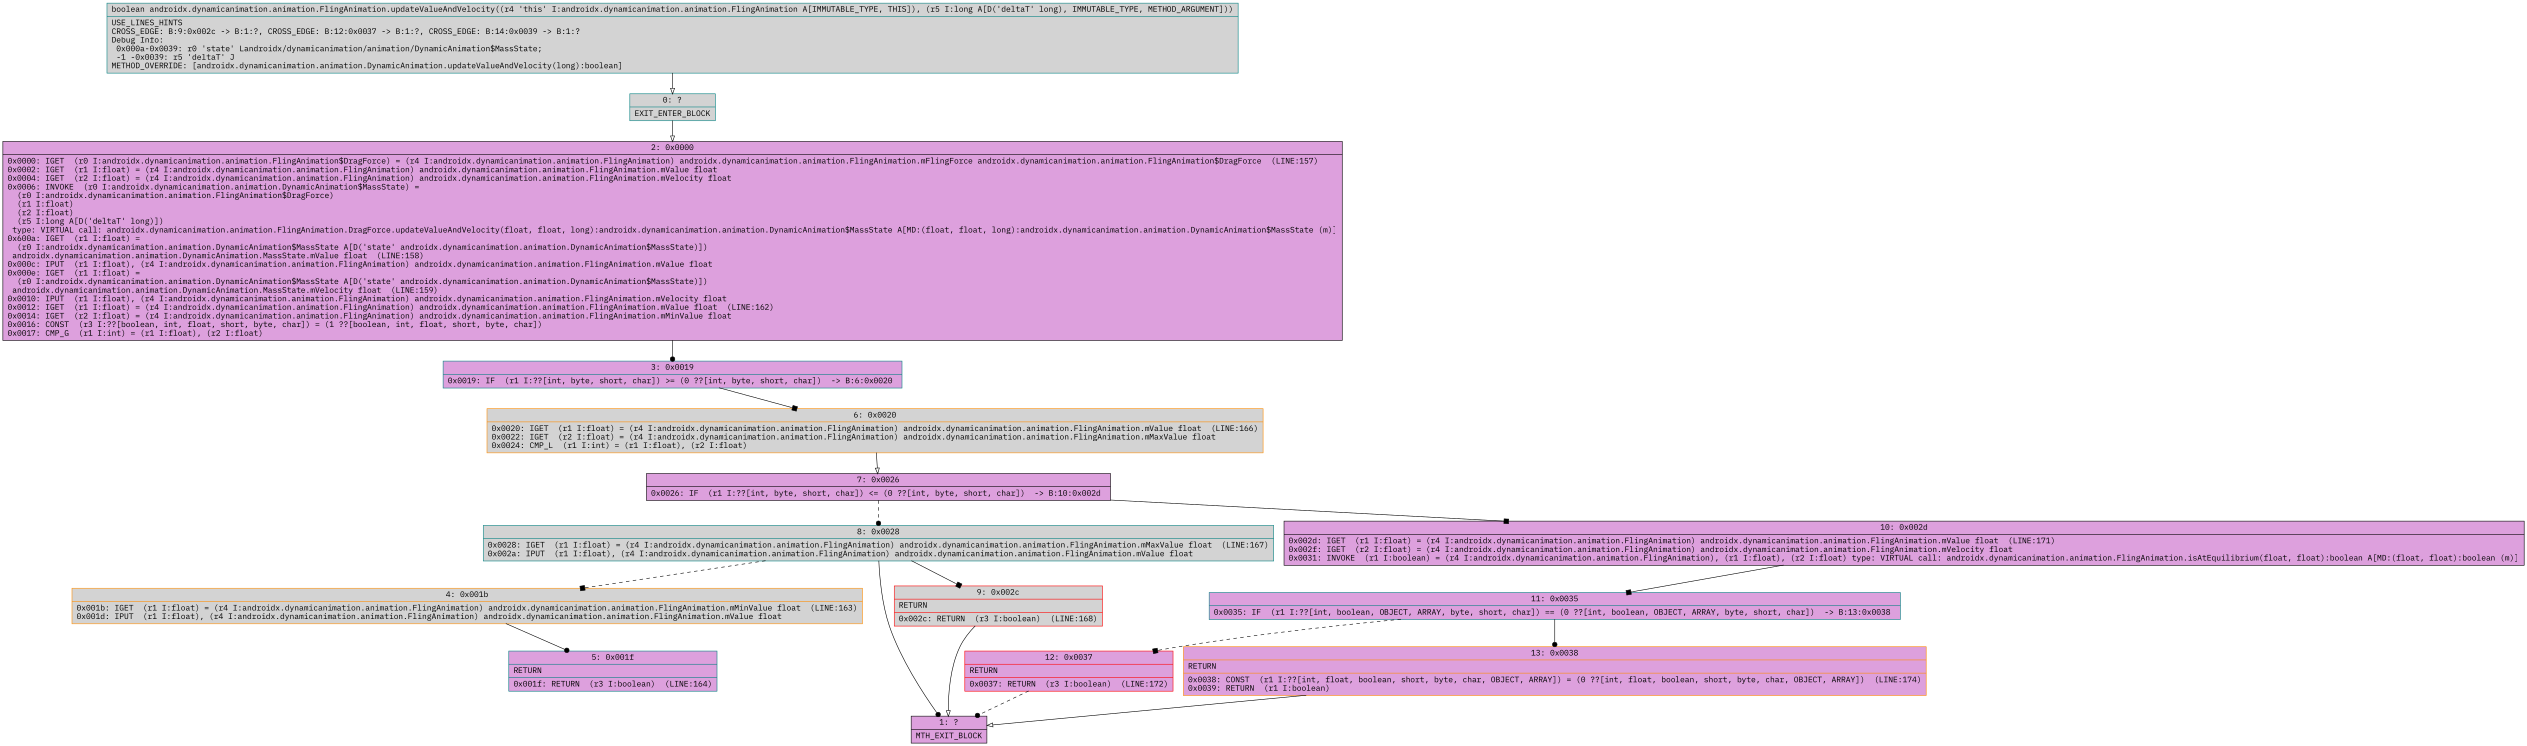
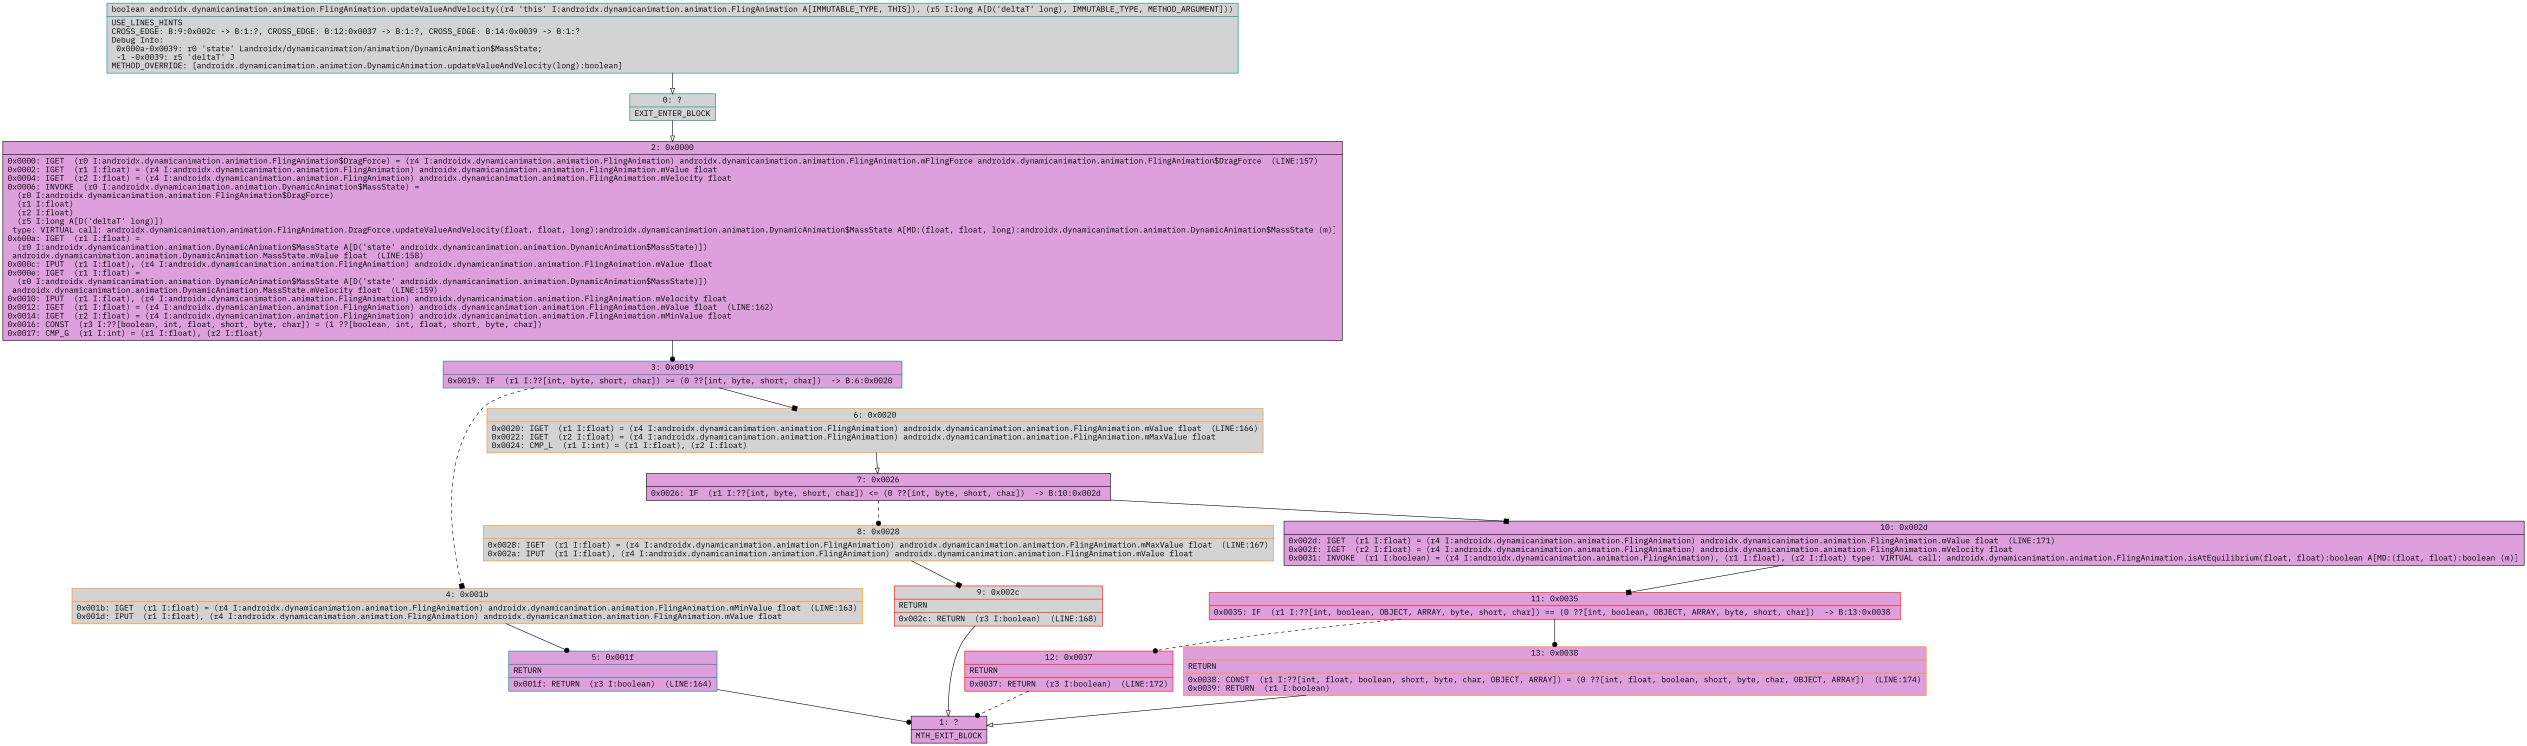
node "8: 0x0028": color teal -> darkorange
edge "8: 0x0028" -> "4: 0x001b": now "3: 0x0019" -> "4: 0x001b"
node "11: 0x0035": color teal -> red
edge "11: 0x0035" -> "12: 0x0037": arrowhead box -> dot
edge "8: 0x0028" -> "1: ?": now "5: 0x001f" -> "1: ?"
